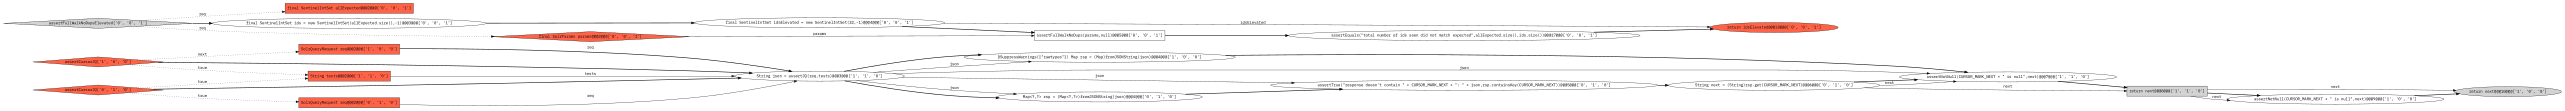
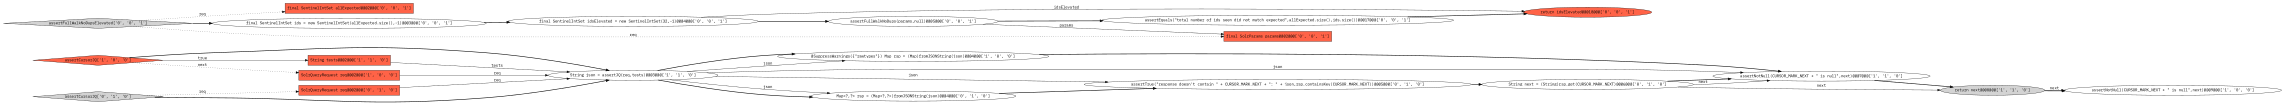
edge "final SolrParams params@@@2@@@['0', '0', '1']" -> "assertFullWalkNoDups(params,null)@@@5@@@['0', '0', '1']": reversed
node "assertFullWalkNoDups(params,null)@@@5@@@['0', '0', '1']": shape box -> ellipse
node "final SolrParams params@@@2@@@['0', '0', '1']": shape diamond -> box
edge "SolrQueryRequest req@@@2@@@['1', '0', '0']" -> "String json = assertJQ(req,tests)@@@3@@@['1', '1', '0']": style bold -> solid
edge "assertCursorJQ['1', '0', '0']" -> "String tests@@@2@@@['1', '1', '0']": style dotted -> solid
edge "assertCursorJQ['0', '1', '0']" -> "String tests@@@2@@@['1', '1', '0']": removed, label "true"
node "assertCursorJQ['0', '1', '0']": fillcolor tomato -> lightgray
node "return next@@@8@@@['1', '1', '0']": shape box -> ellipse
node "return next@@@10@@@['1', '0', '0']": removed
edge "assertCursorJQ['0', '1', '0']" -> "SolrQueryRequest req@@@2@@@['0', '1', '0']": label "true" -> "req"
